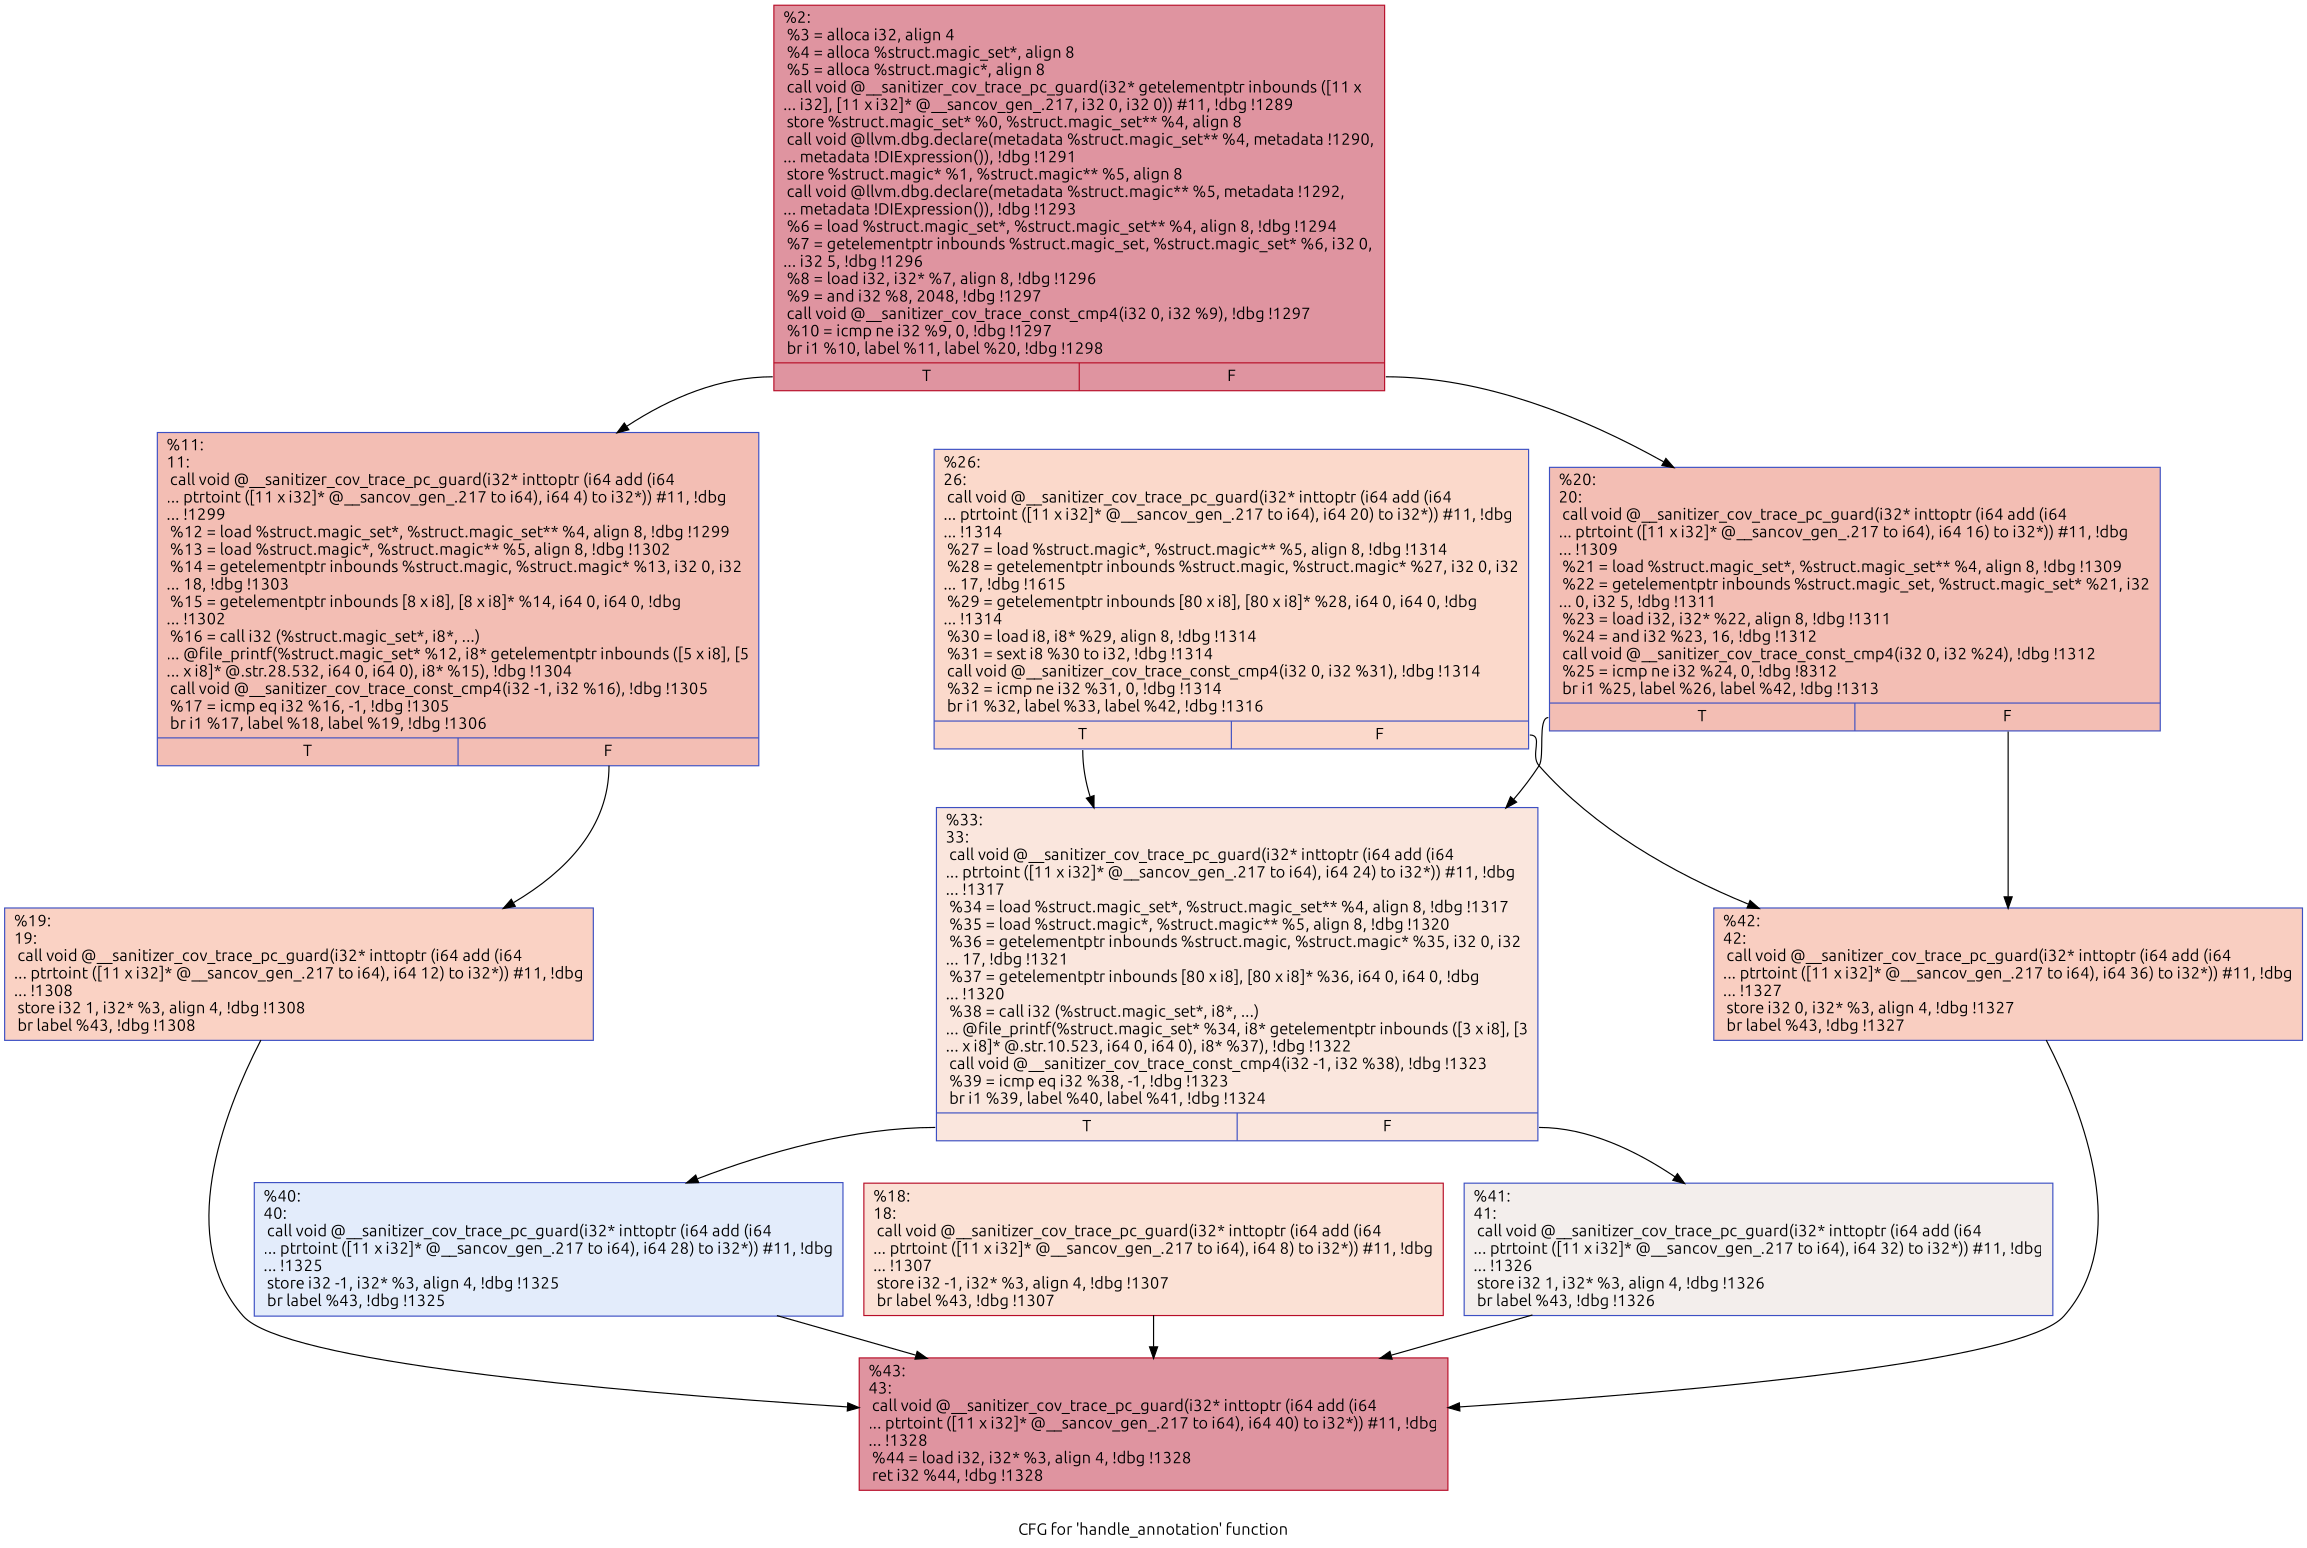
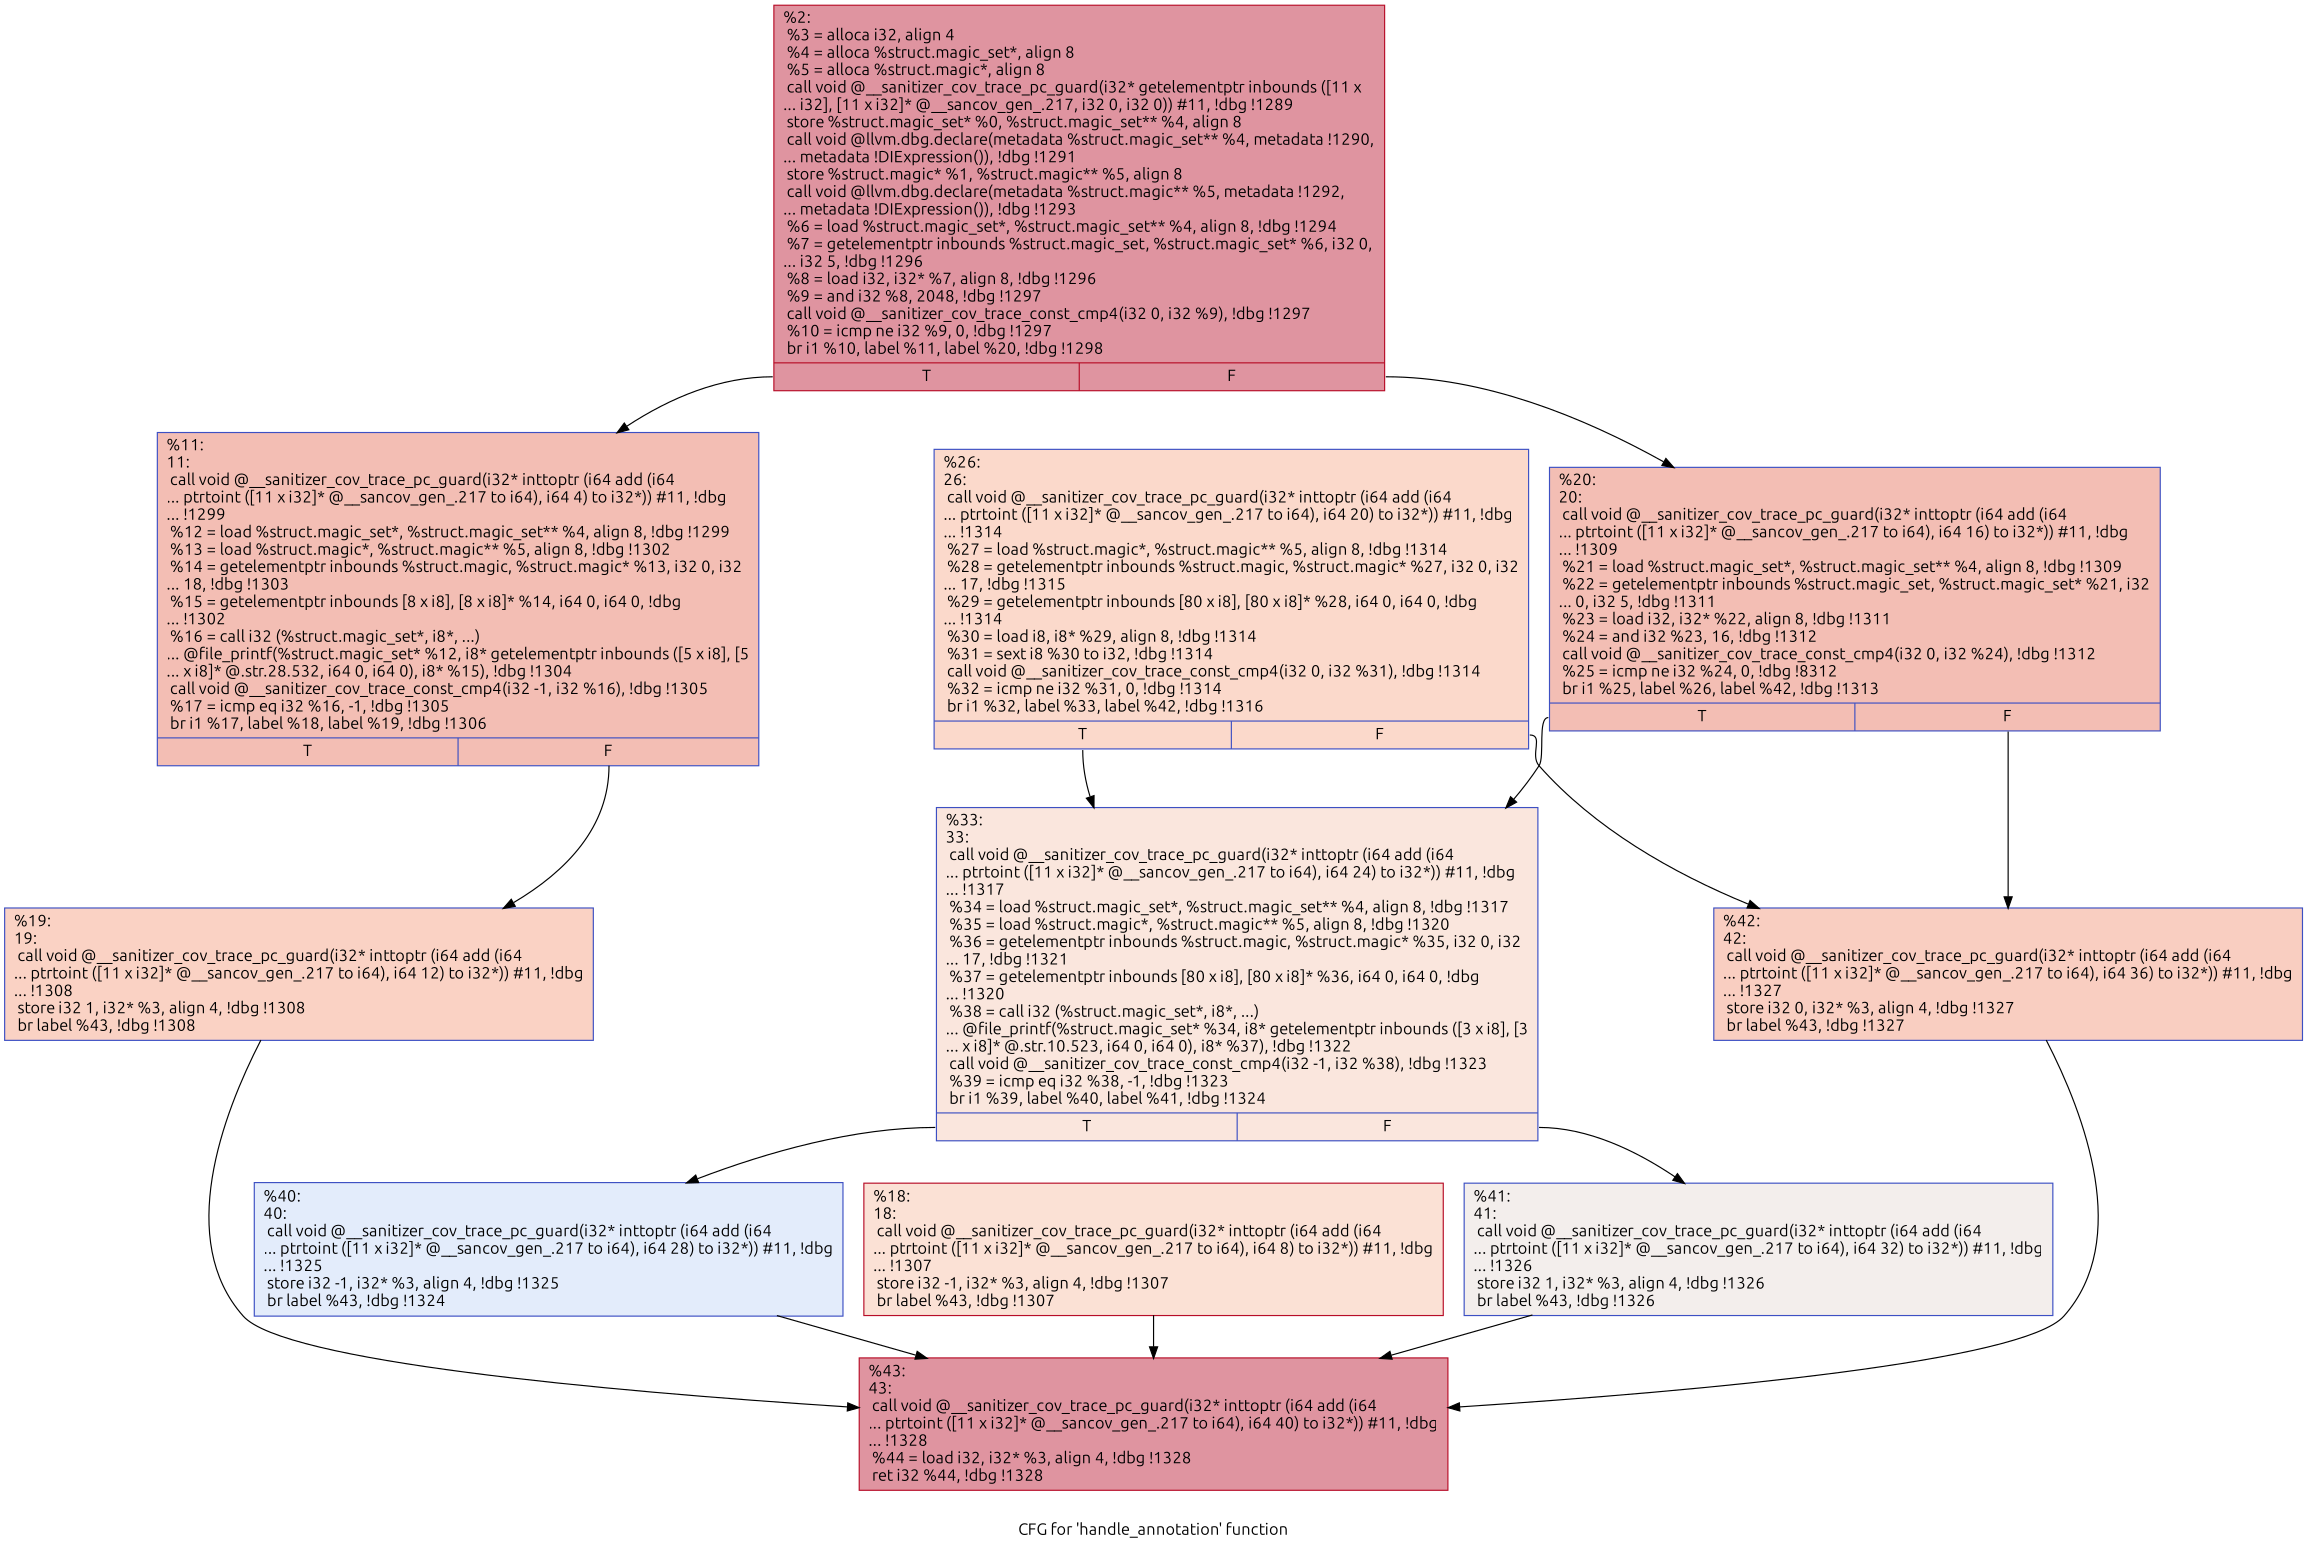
node "%26:": text "... 17, !dbg !1615" -> "... 17, !dbg !1315"
node "%40:": text "br label %43, !dbg !1325" -> "br label %43, !dbg !1324"
